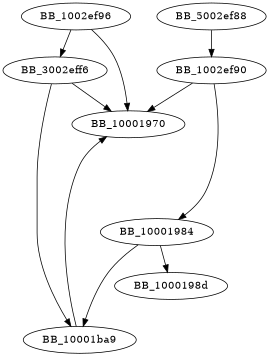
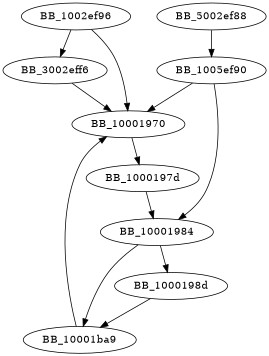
node "BB_1002ef90": label "BB_1002ef90" -> "BB_1005ef90"
node "BB_1000197d": added
edge "BB_3002eff6" -> "BB_10001ba9": now "BB_1000198d" -> "BB_10001ba9"
